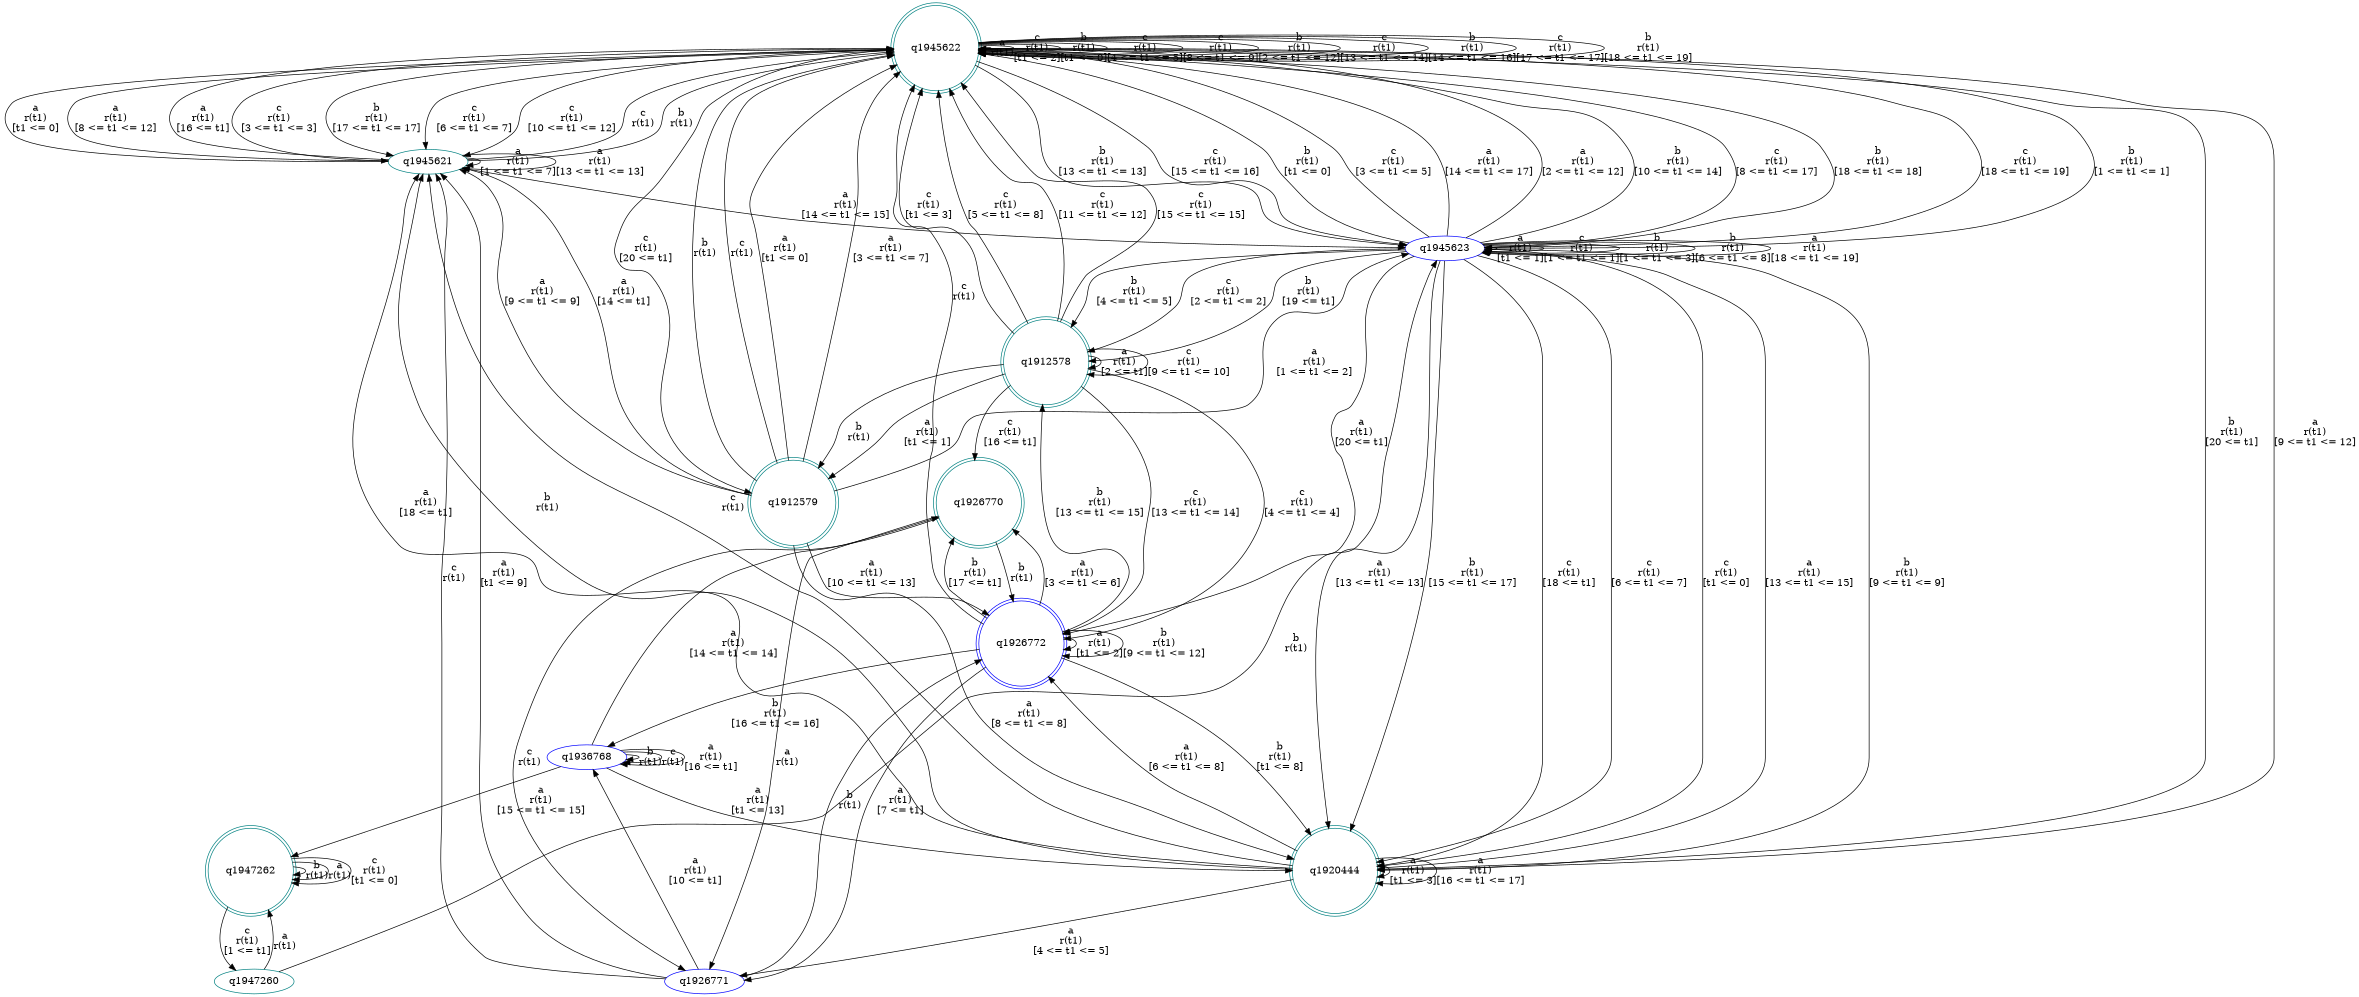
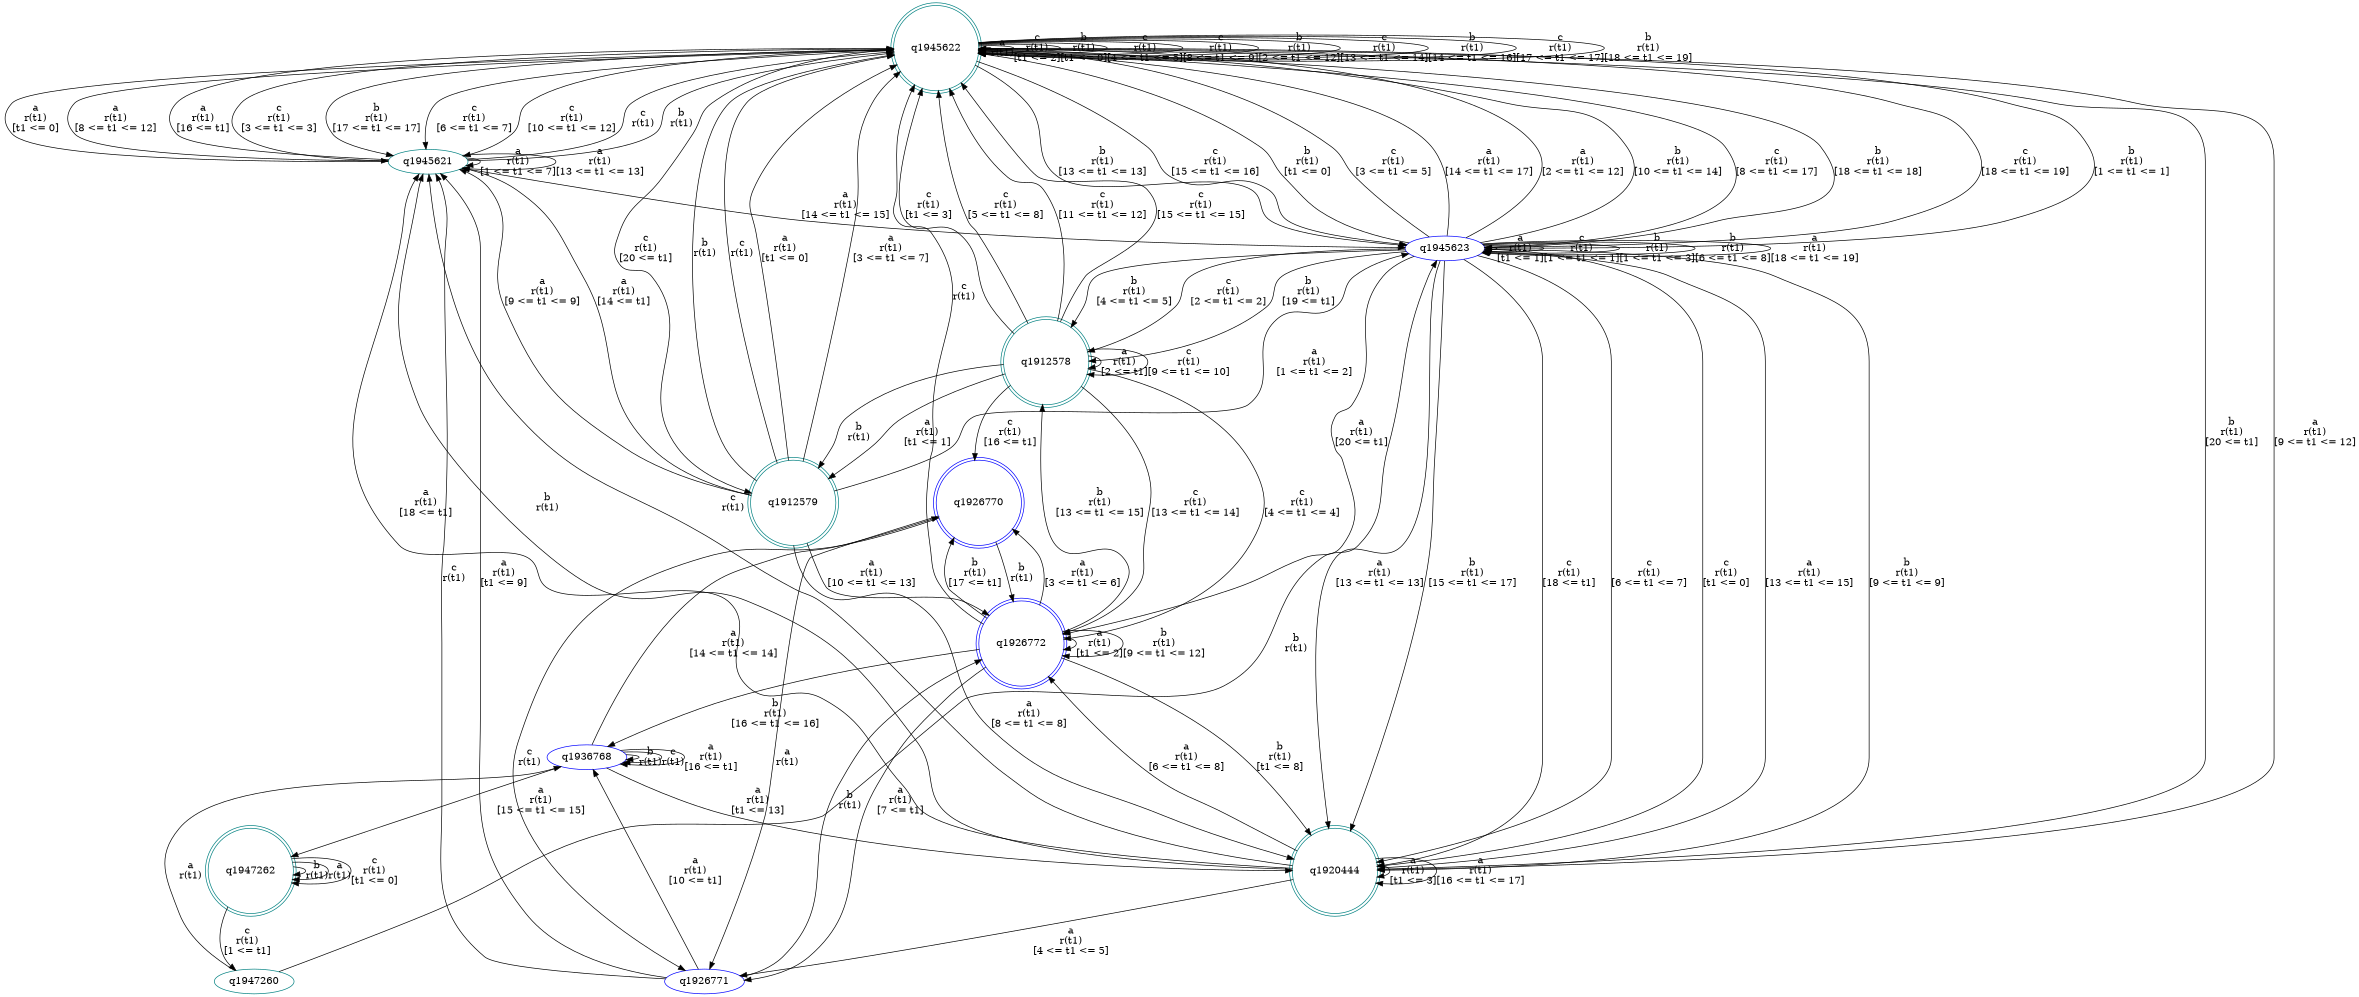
node "q1926770": color teal -> blue
edge "q1947260" -> "q1947262": now "q1947260" -> "q1936768"
